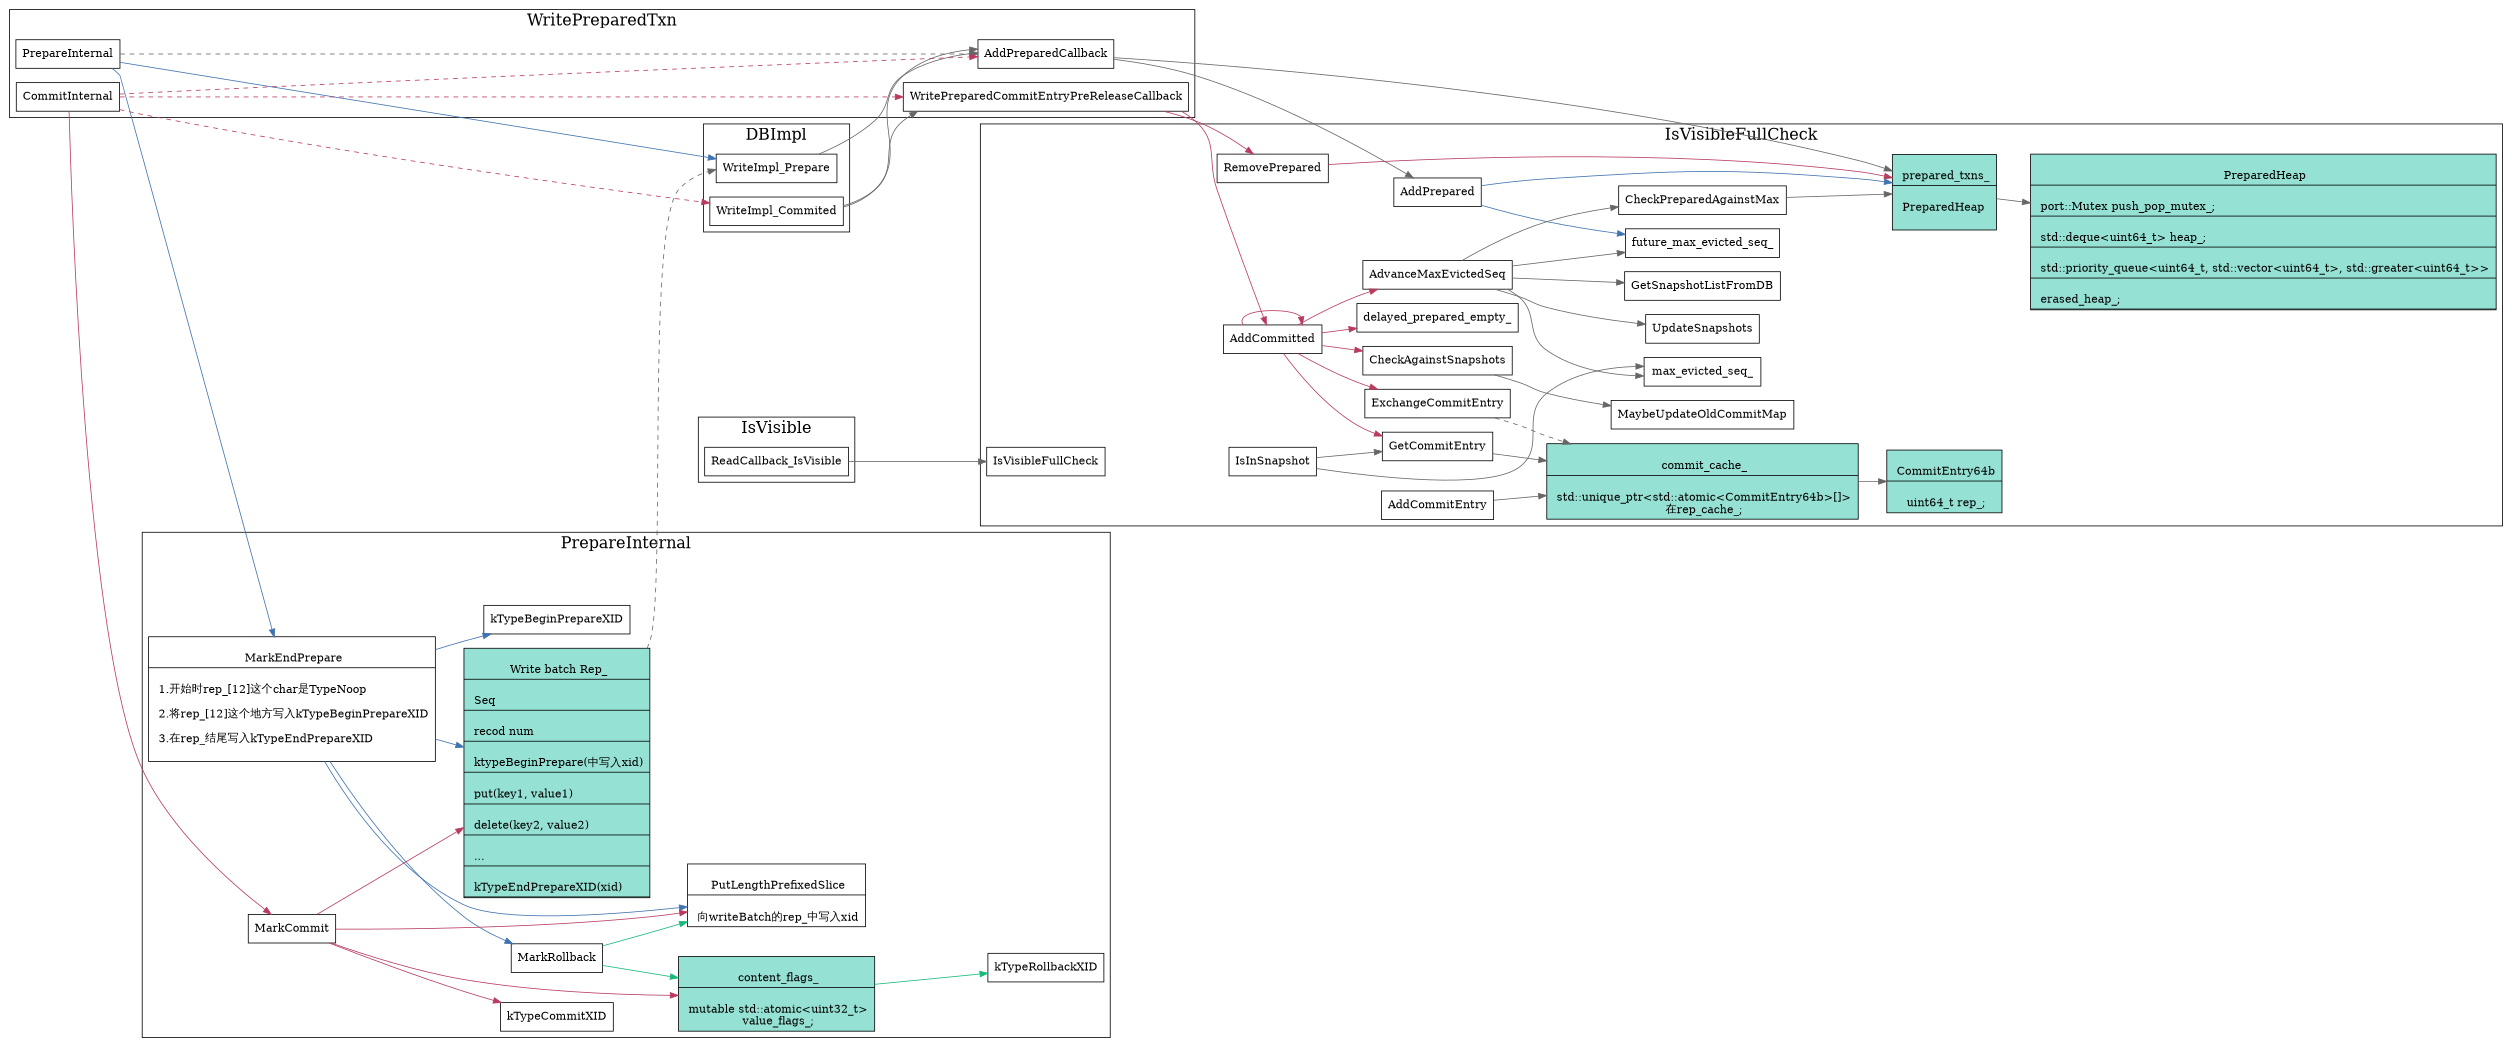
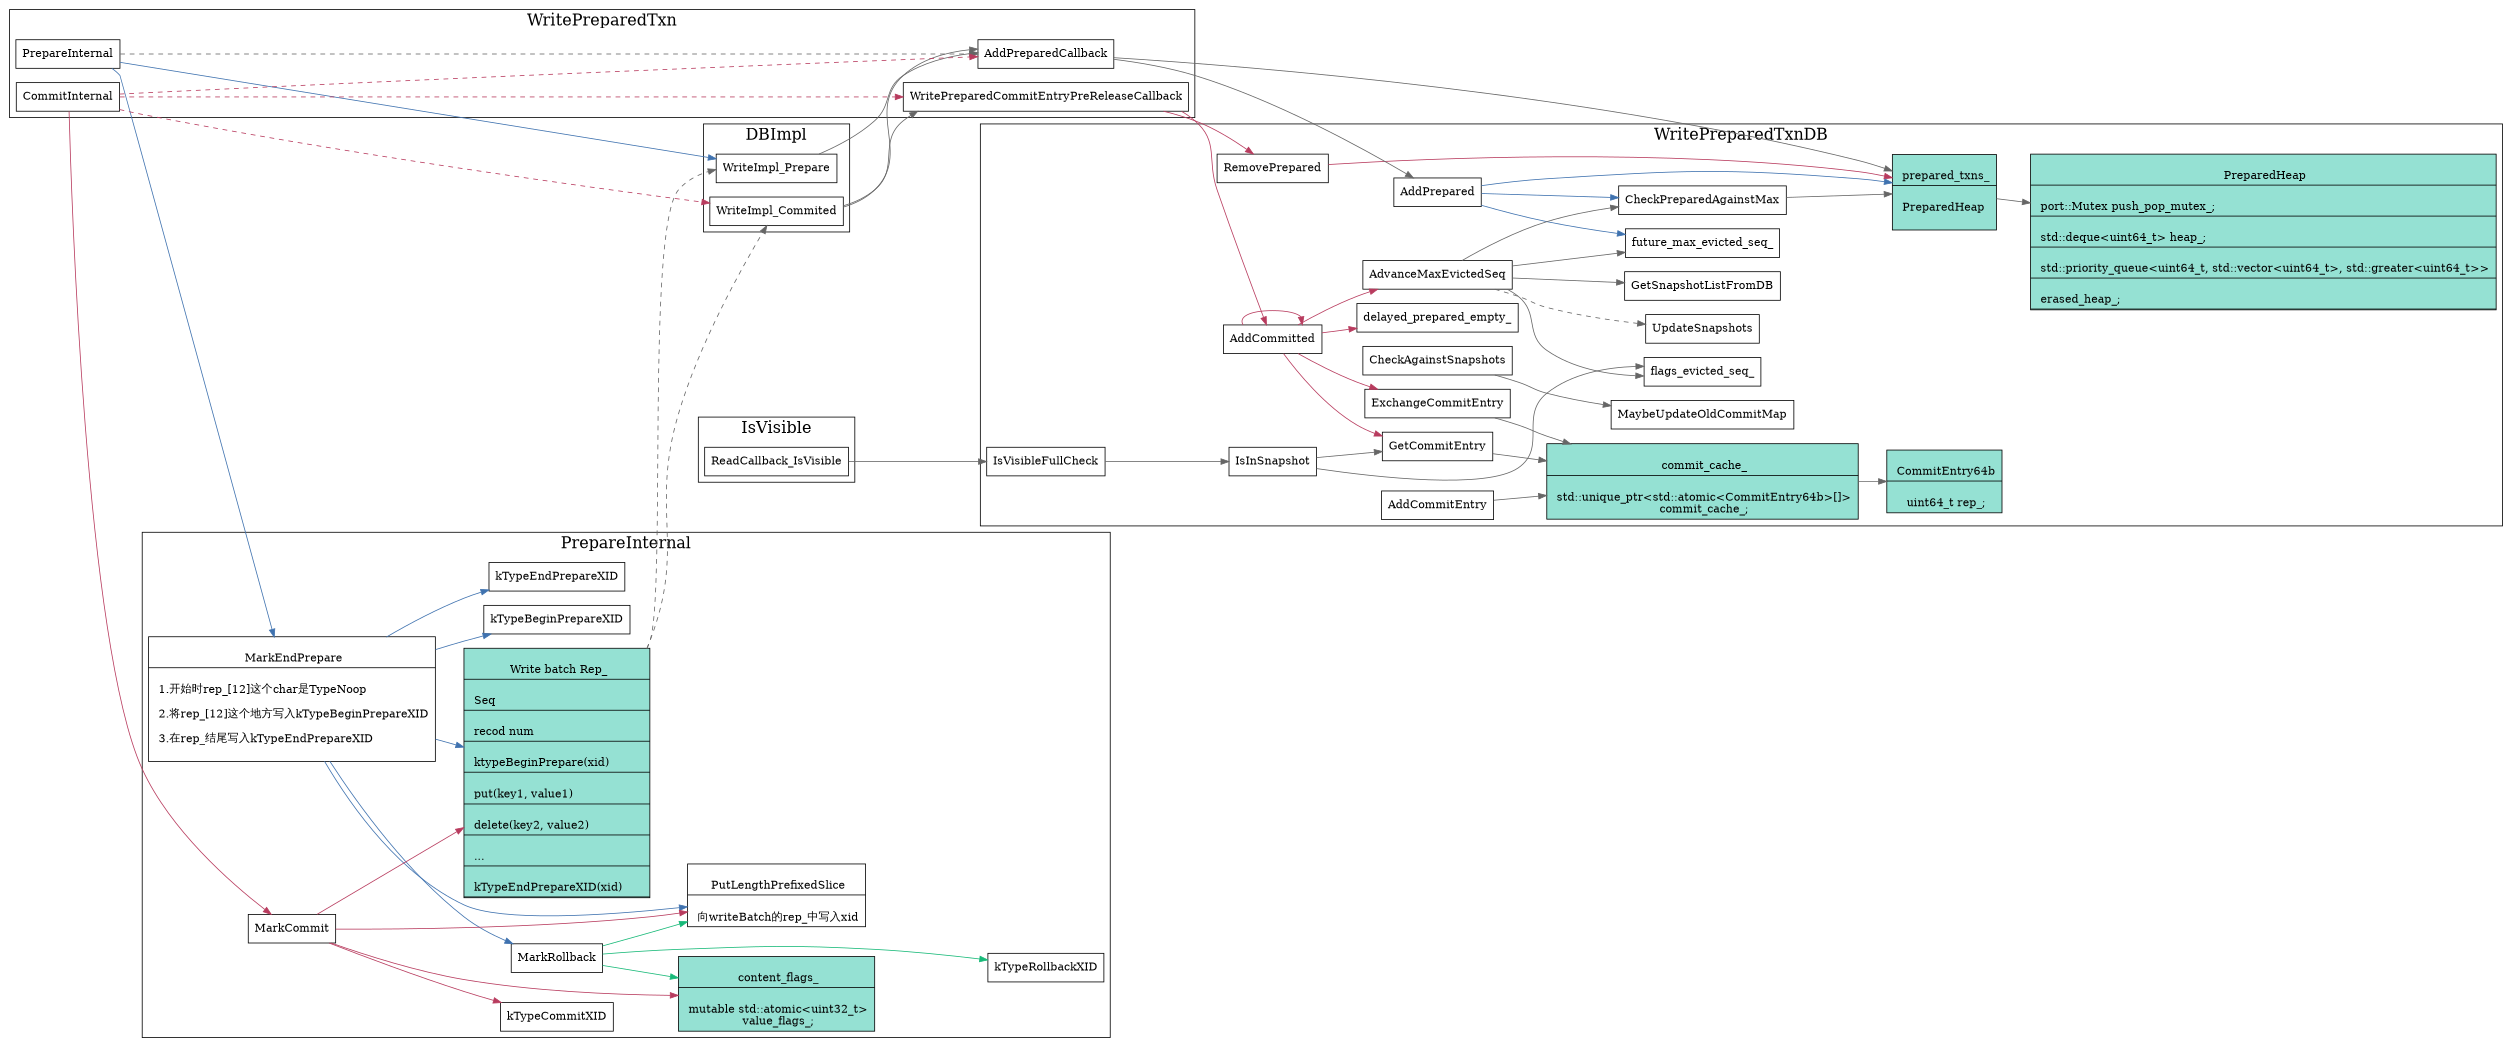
cluster "IsVisibleFullCheck": label "IsVisibleFullCheck" -> "WritePreparedTxnDB"
edge "AddPrepared" -> "CheckPreparedAgainstMax": added
edge "AdvanceMaxEvictedSeq" -> "UpdateSnapshots": style solid -> dashed
edge "AddCommitted" -> "CheckAgainstSnapshots": removed
node "max_evicted_seq_": label "max_evicted_seq_" -> "flags_evicted_seq_"
edge "ExchangeCommitEntry" -> "commit_cache_": style dashed -> solid
edge "Write batch Rep_" -> "WriteImpl_Commited": added
edge "IsVisibleFullCheck" -> "IsInSnapshot": added
node "commit_cache_": text "在rep_cache_;" -> "commit_cache_;"
node "kTypeEndPrepareXID": added
node "Write batch Rep_": text "ktypeBeginPrepare(中写入xid)" -> "ktypeBeginPrepare(xid)"
edge "content_flags_" -> "kTypeRollbackXID": now "MarkRollback" -> "kTypeRollbackXID"
